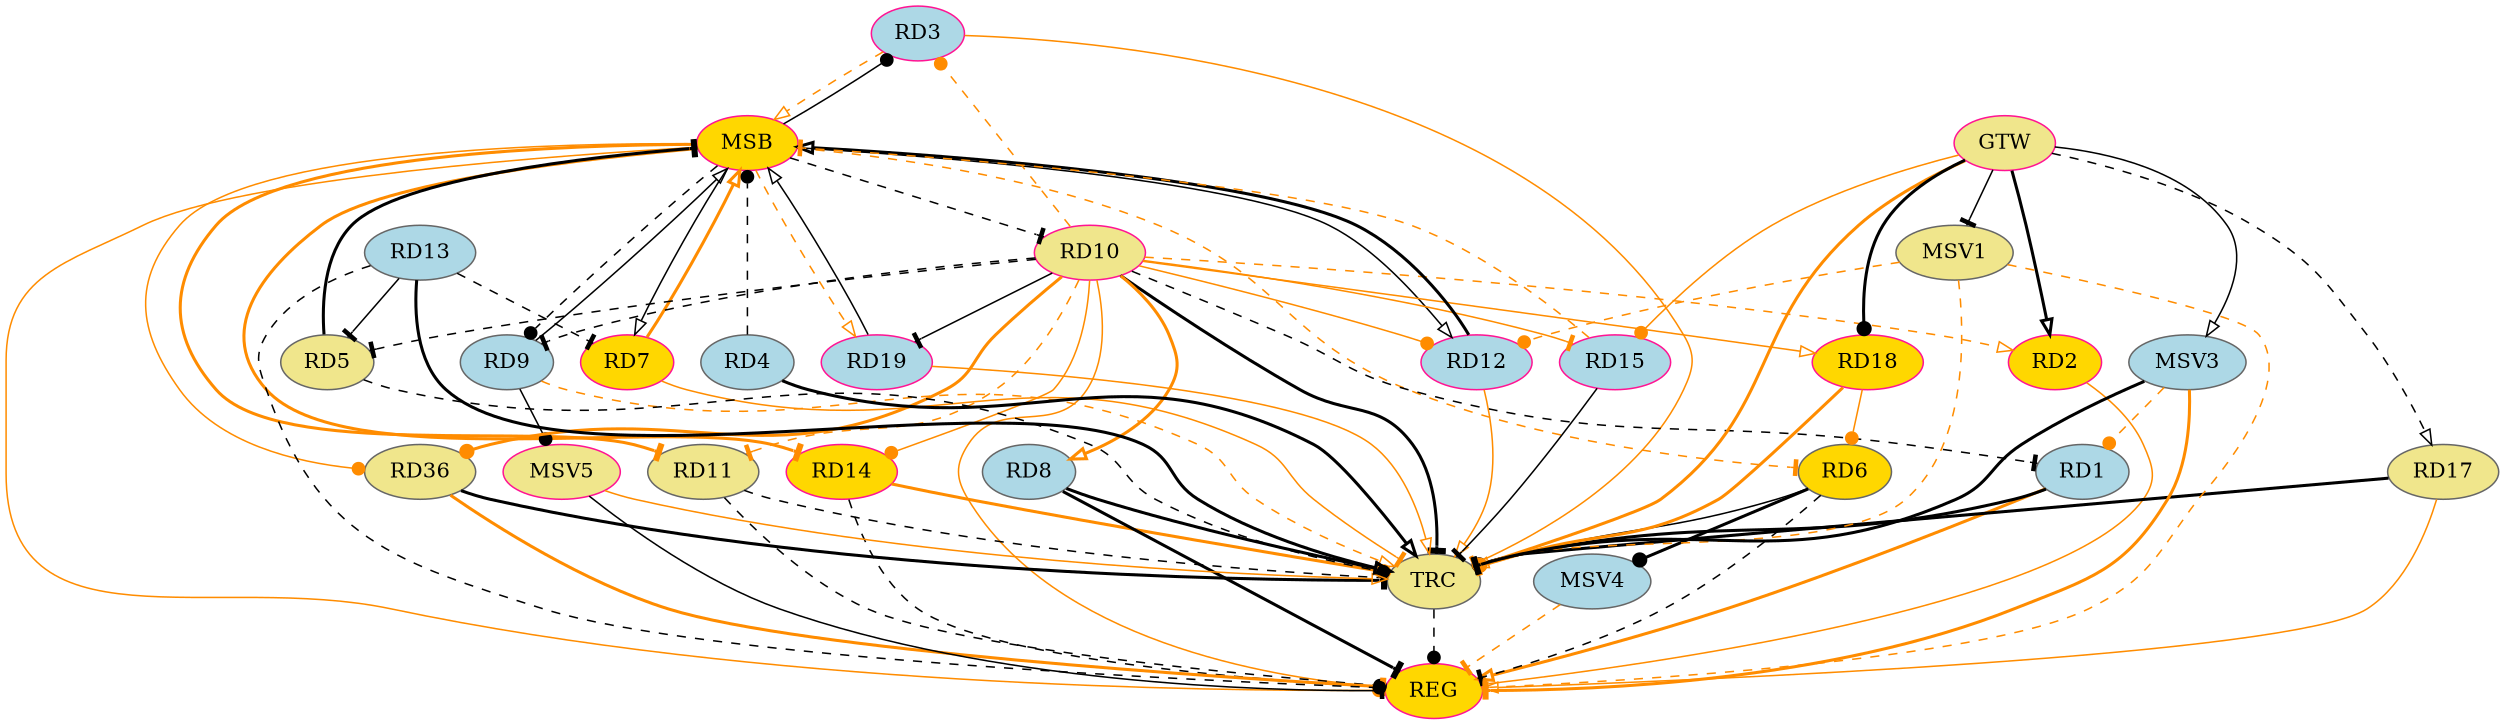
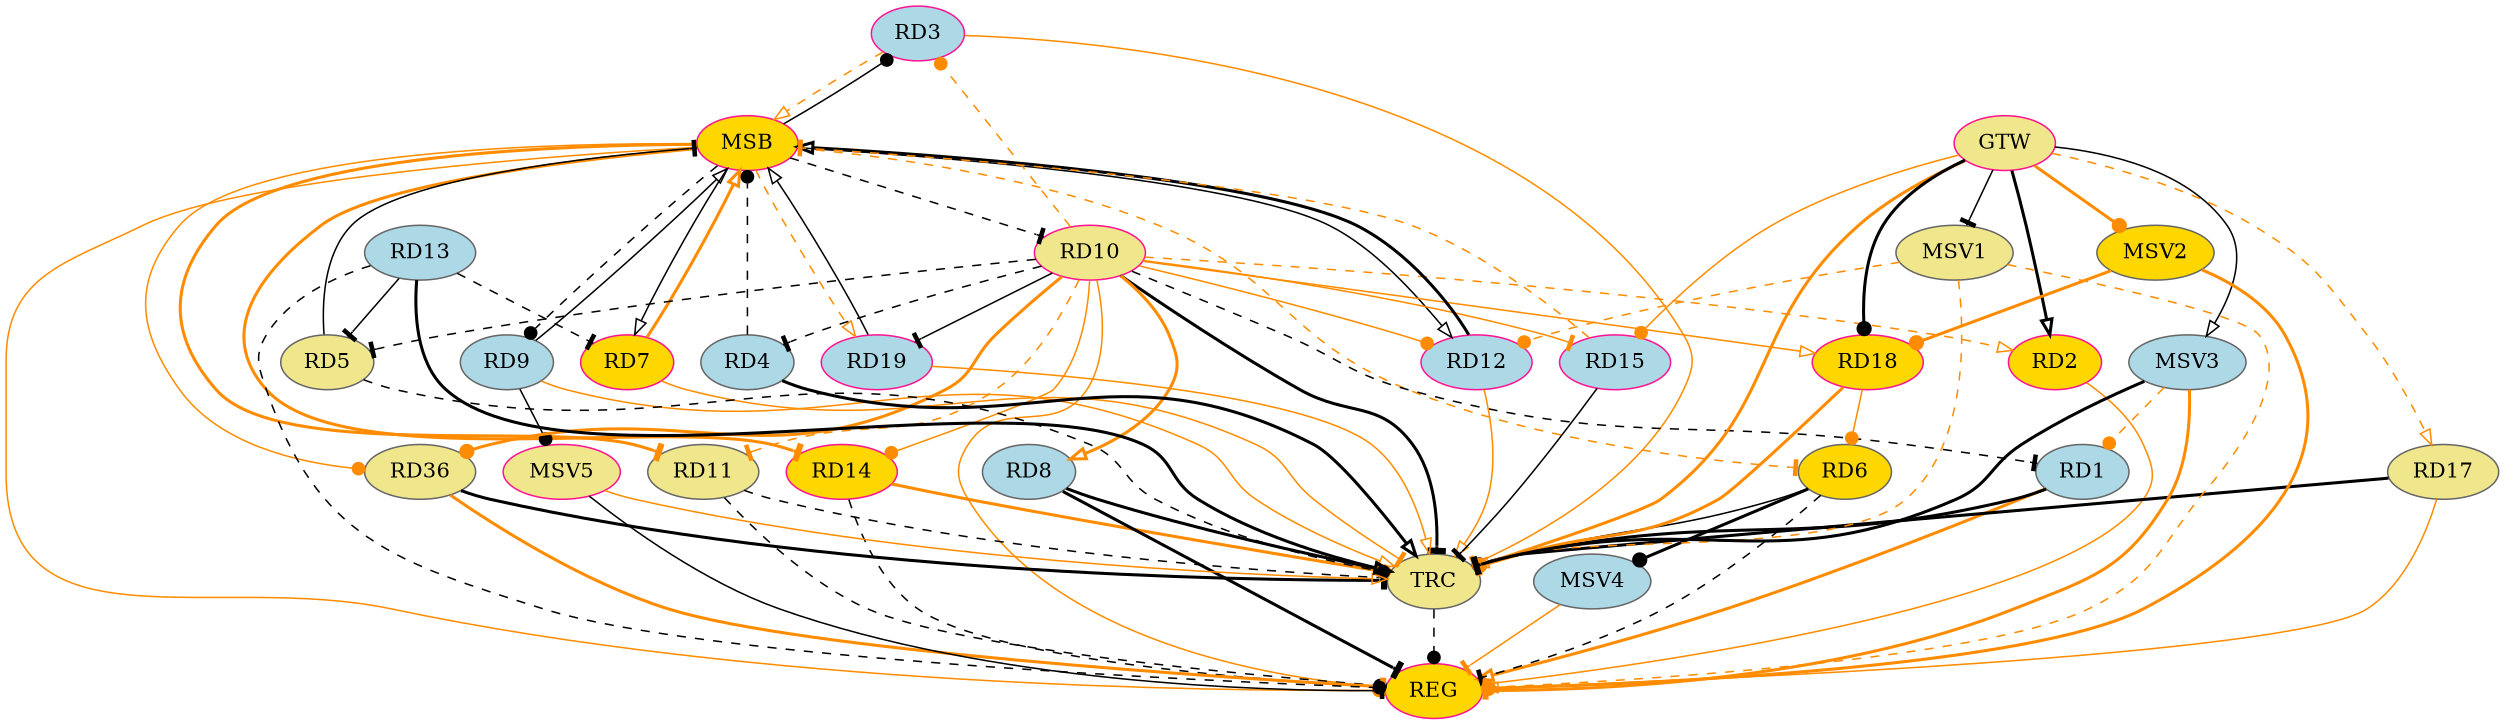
edge "RD5" -> "MSB": style bold -> solid
edge "GTW" -> "RD17": color black -> darkorange
node "MSV2": added
edge "RD10" -> "RD9": now "RD10" -> "RD4"
edge "RD9" -> "TRC": style dashed -> solid
edge "MSV4" -> "REG": style dashed -> solid
